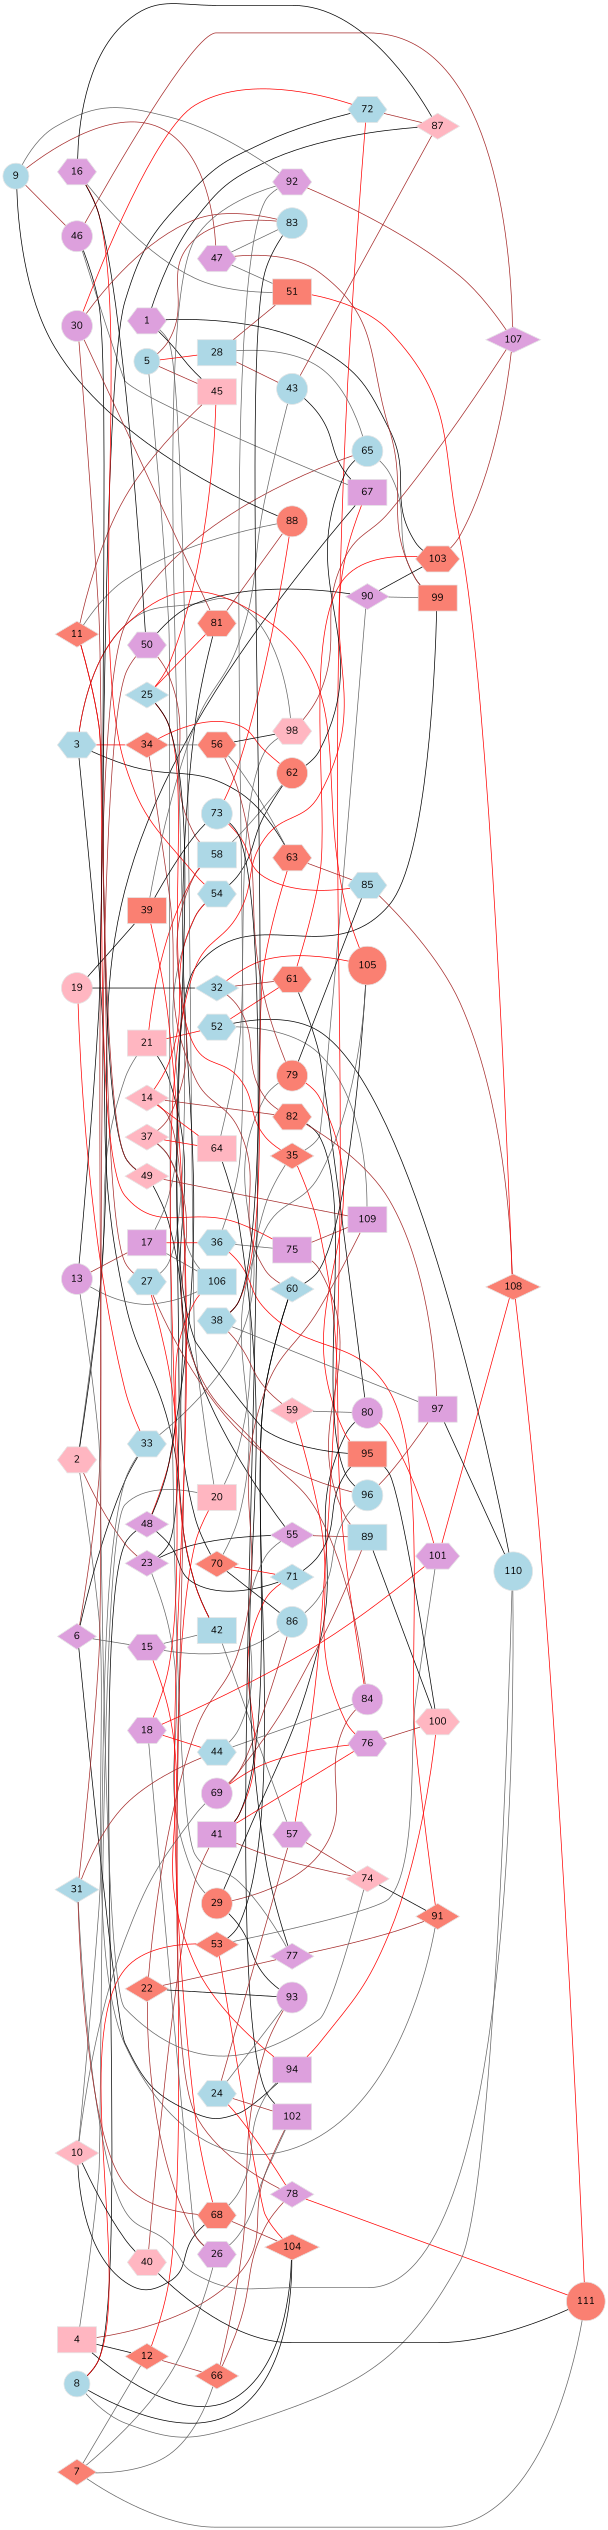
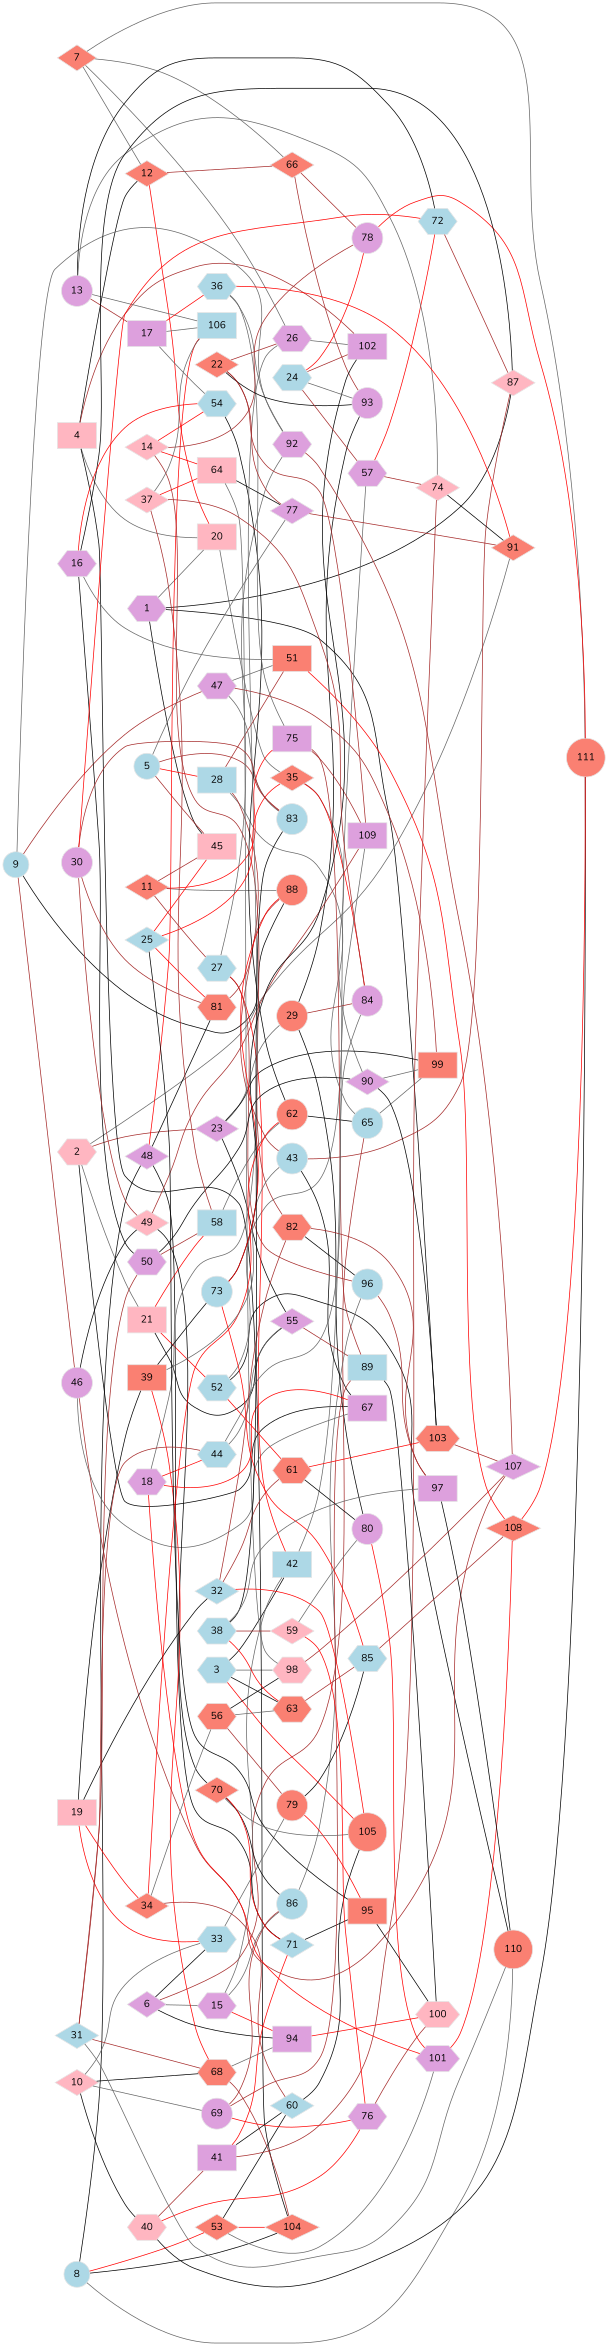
edge "3" -- "34": now "19" -- "34"
node "19": shape circle -> box
node "110": fillcolor lightblue -> salmon
edge "76" -- "41": now "76" -- "40"
node "78": shape diamond -> circle
